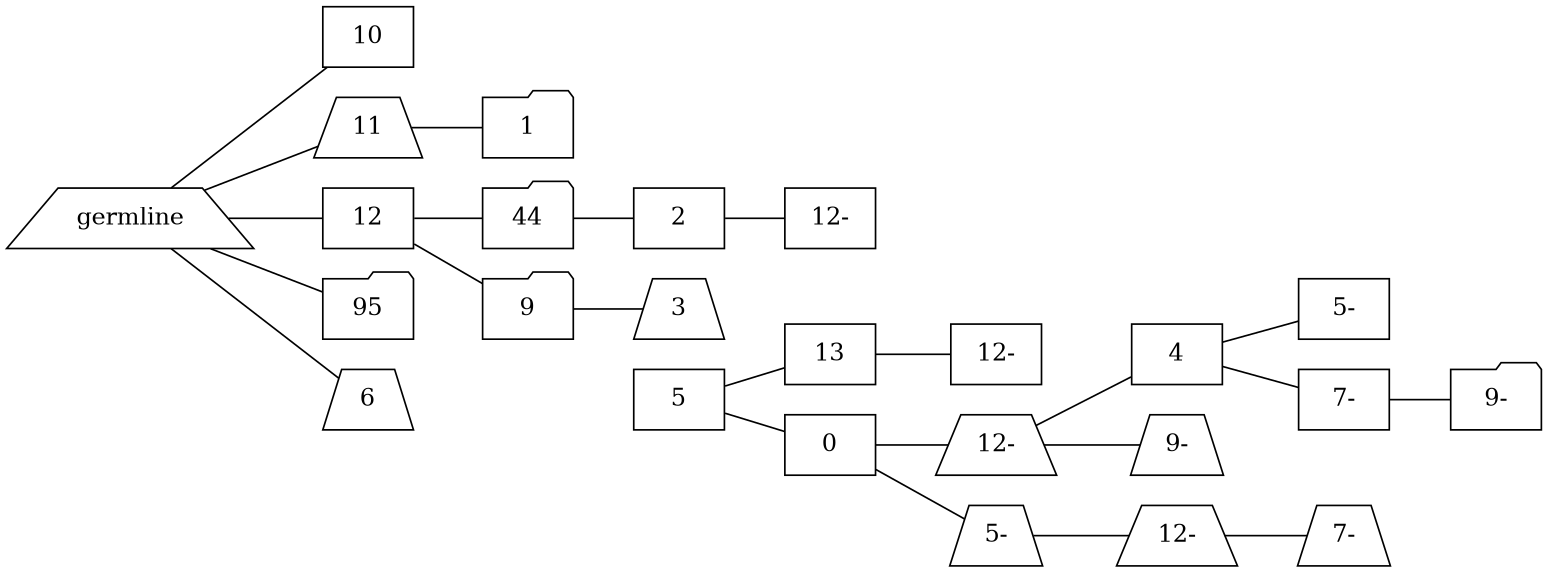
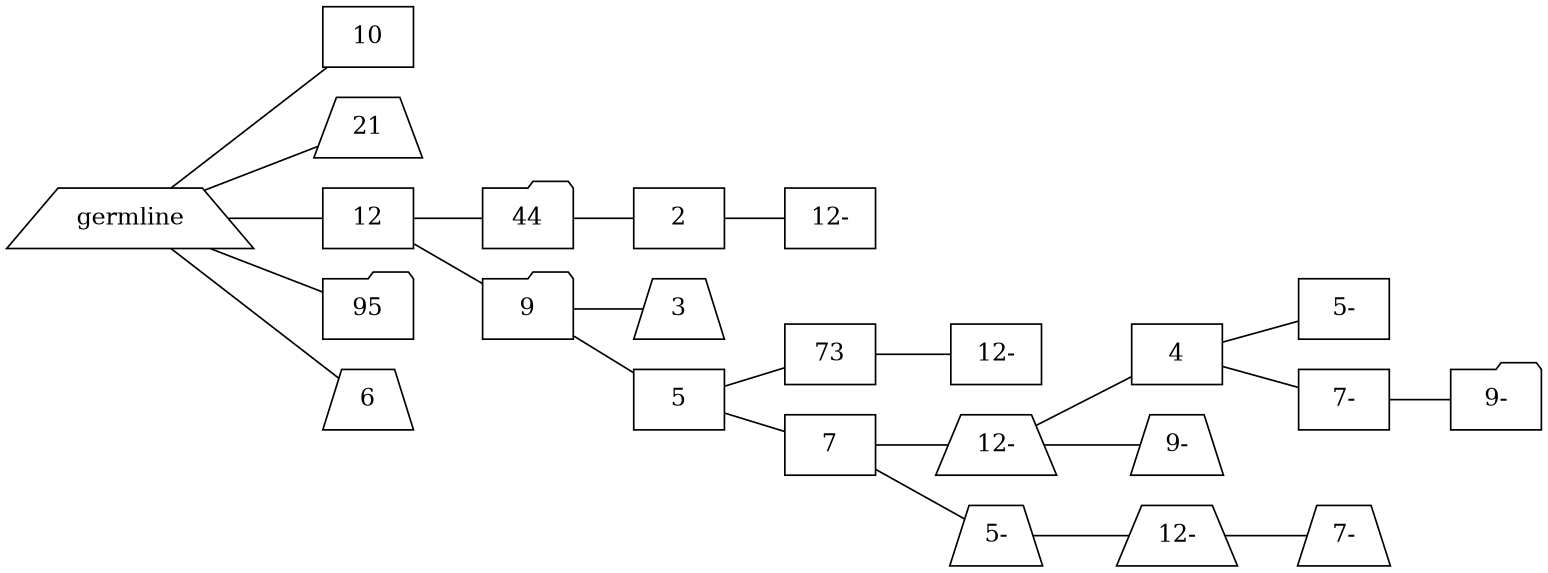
node "11": label "11" -> "21"
node "1": removed
edge "9" -- "5": added
node "13": label "13" -> "73"
node "0": label "0" -> "7"
